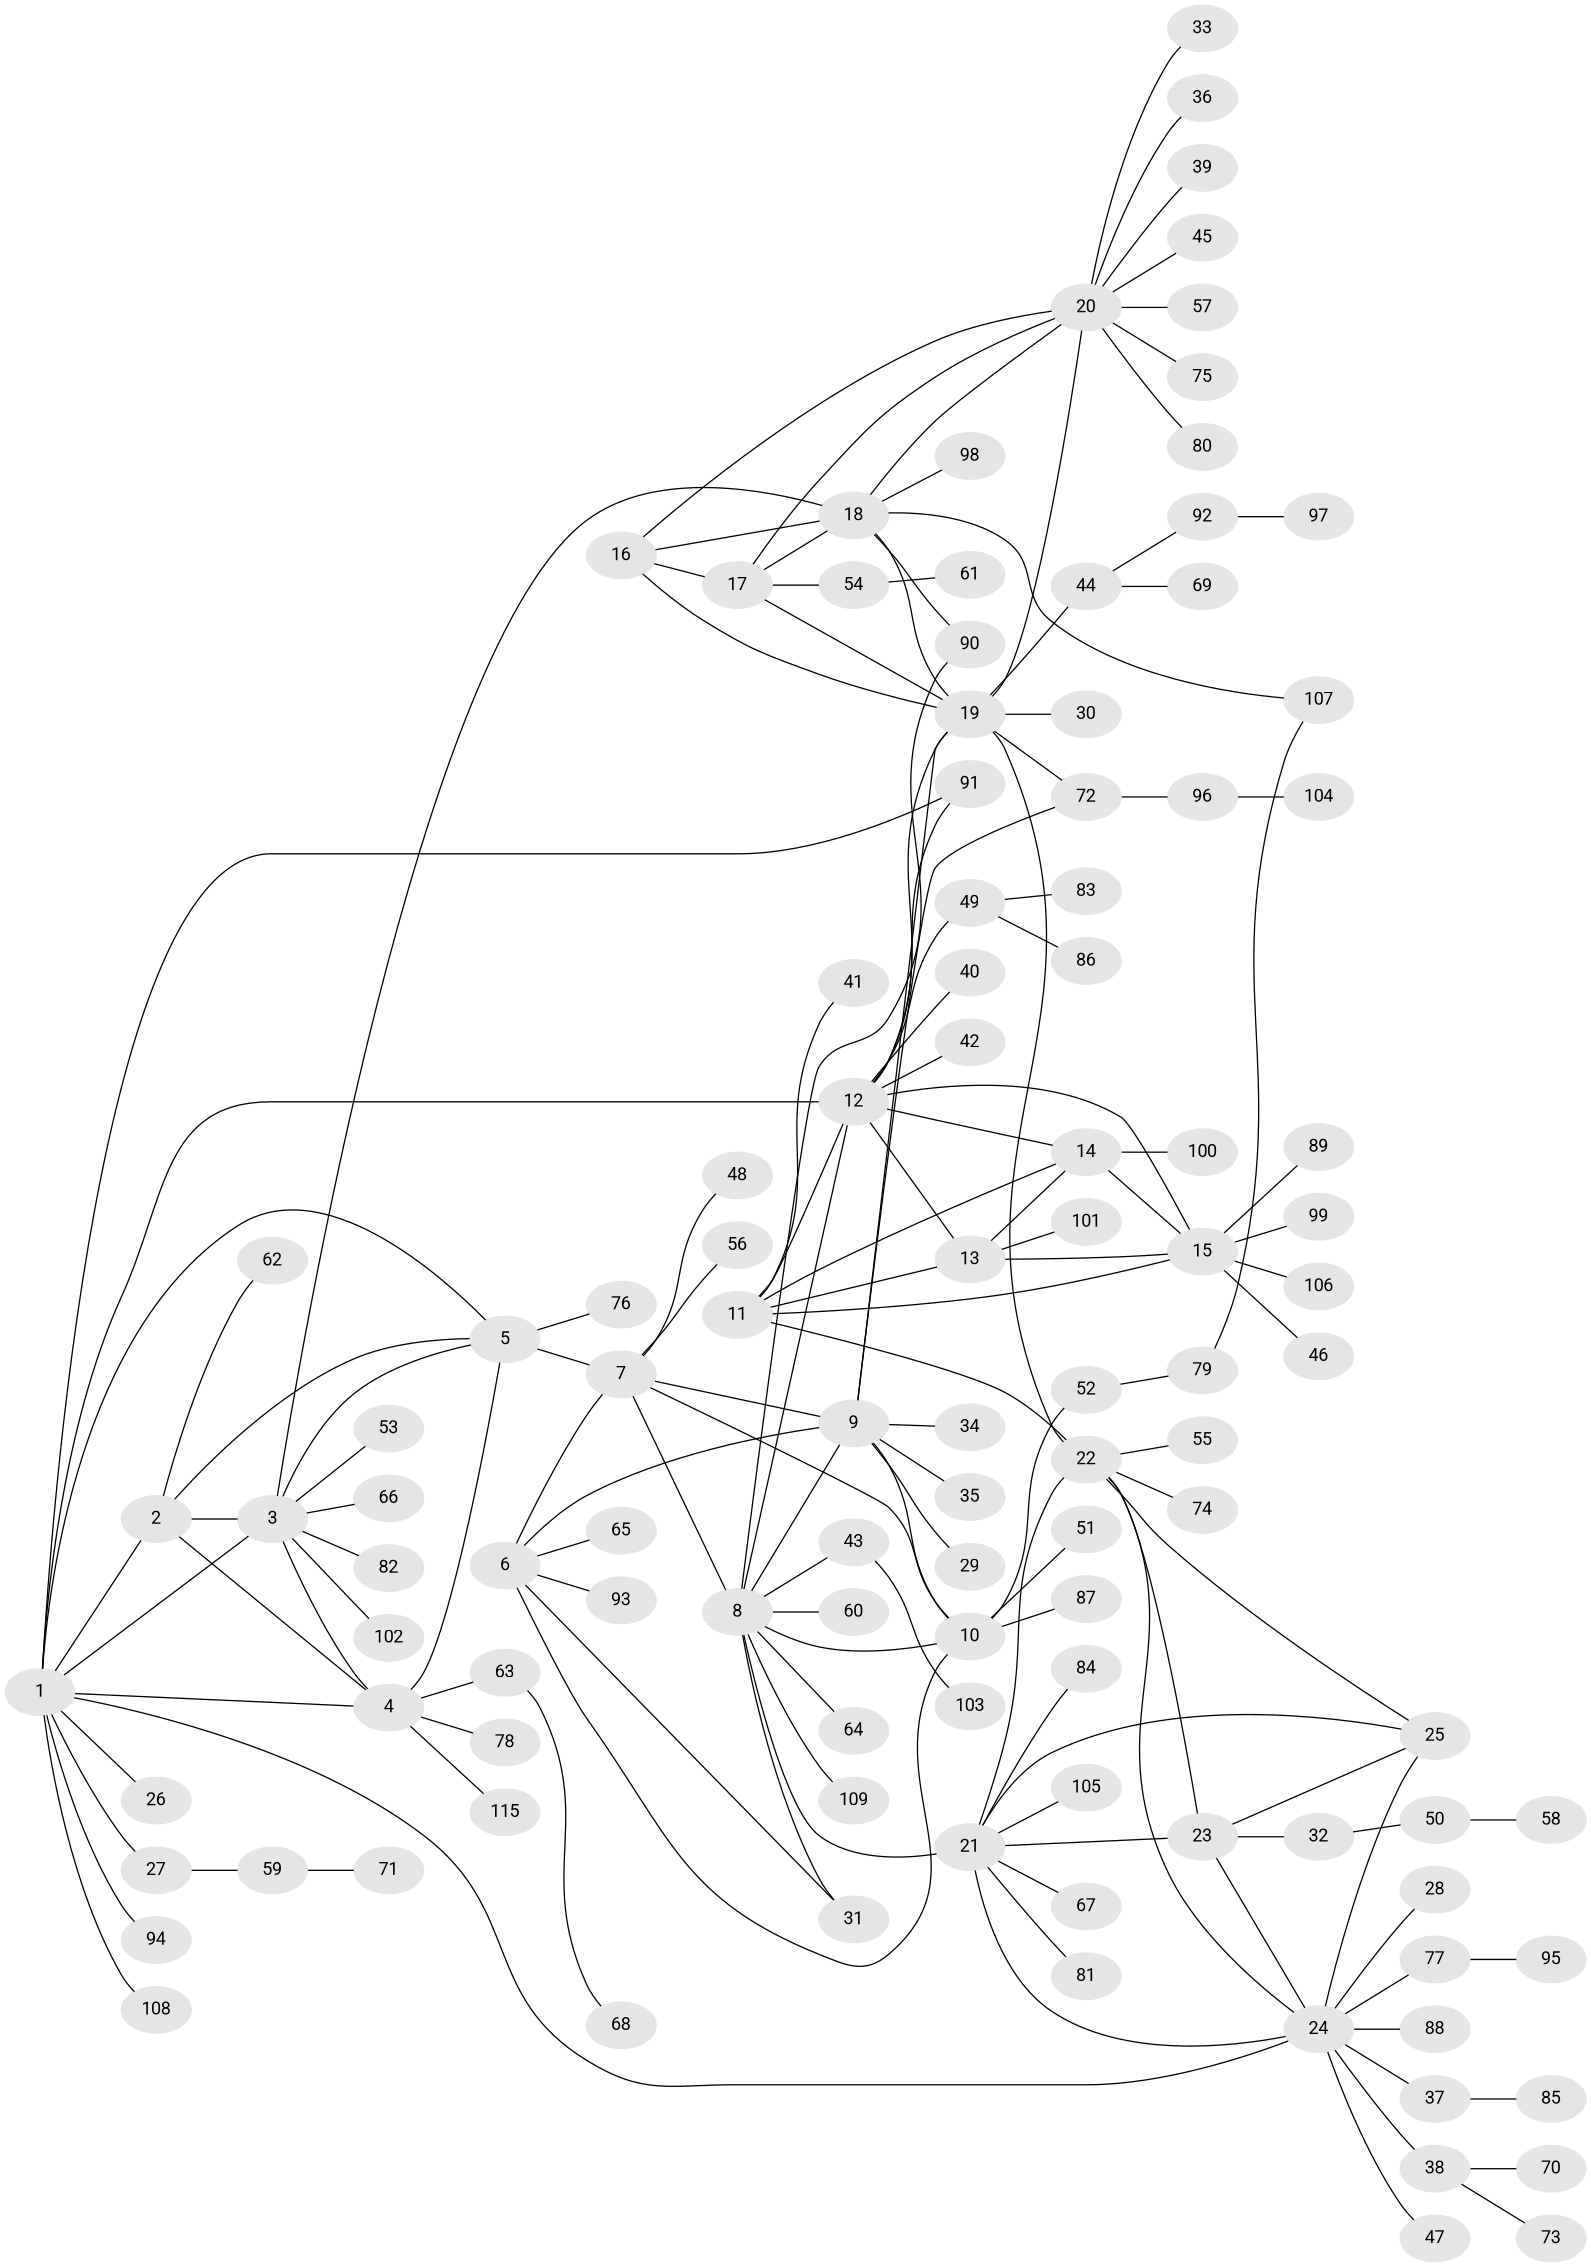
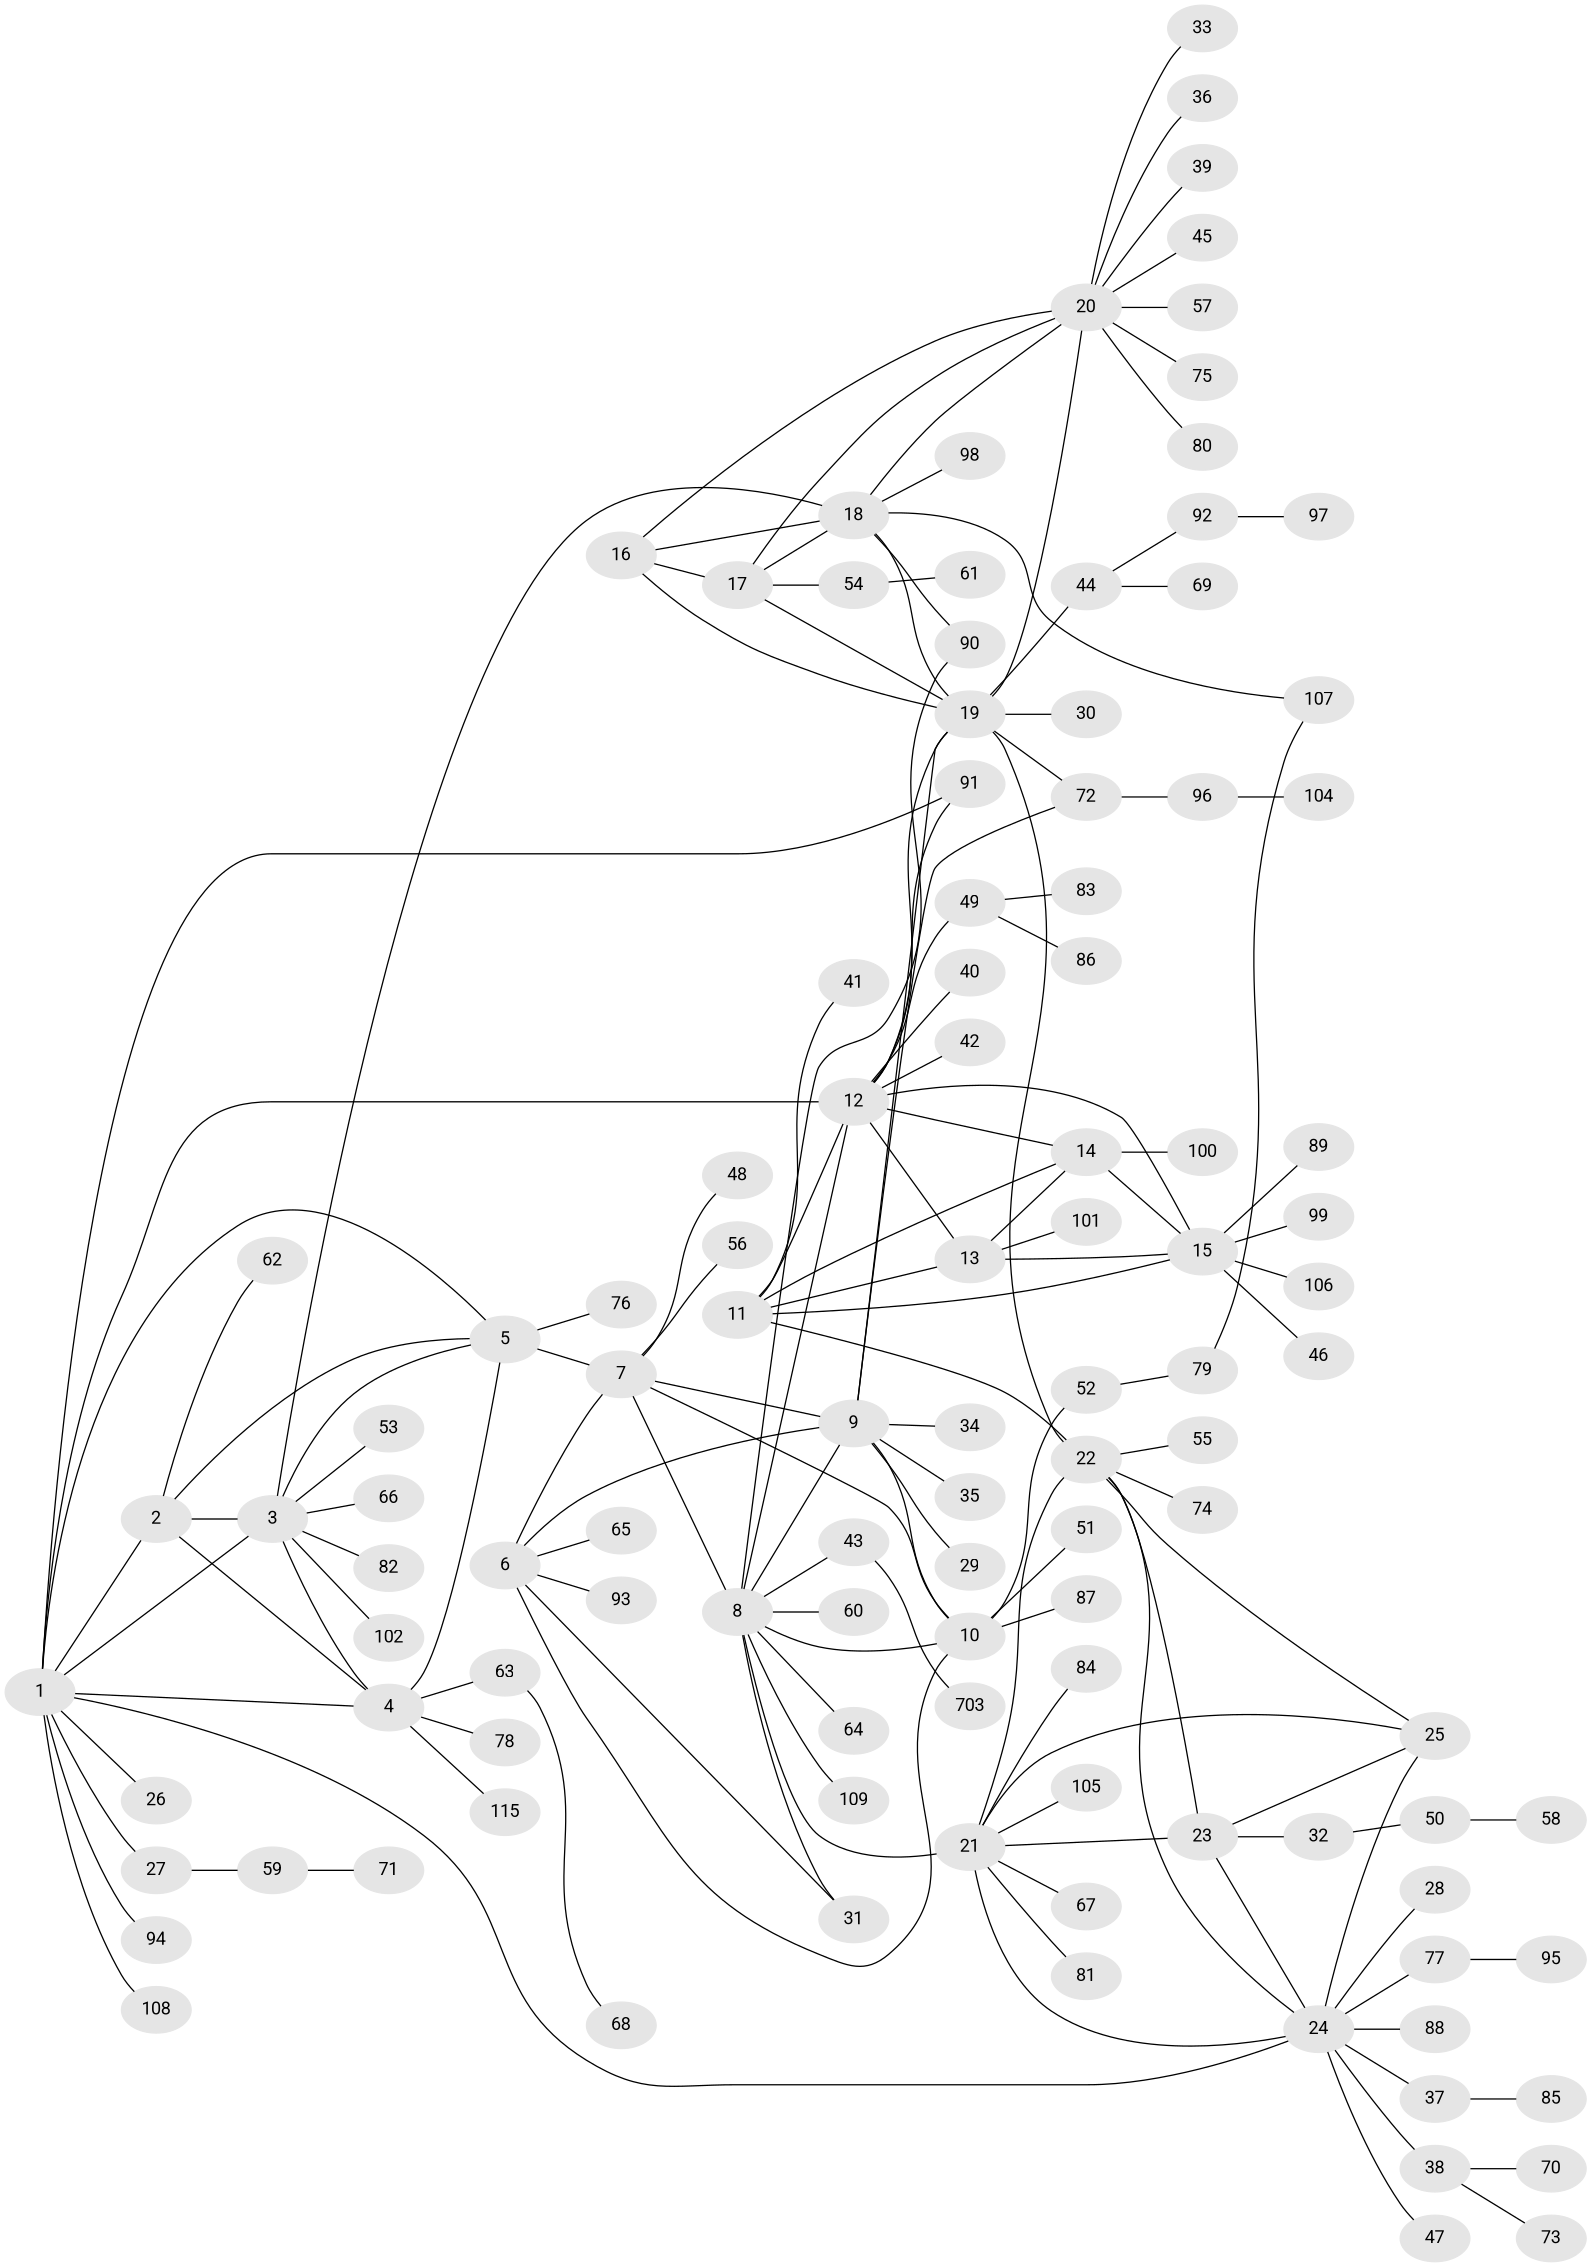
node "103": label "103" -> "703"
